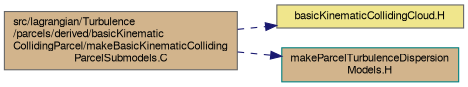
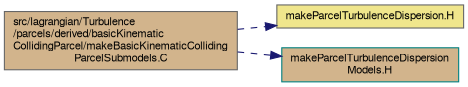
node "basicKinematicCollidingCloud.H": label "basicKinematicCollidingCloud.H" -> "makeParcelTurbulenceDispersion.H"
